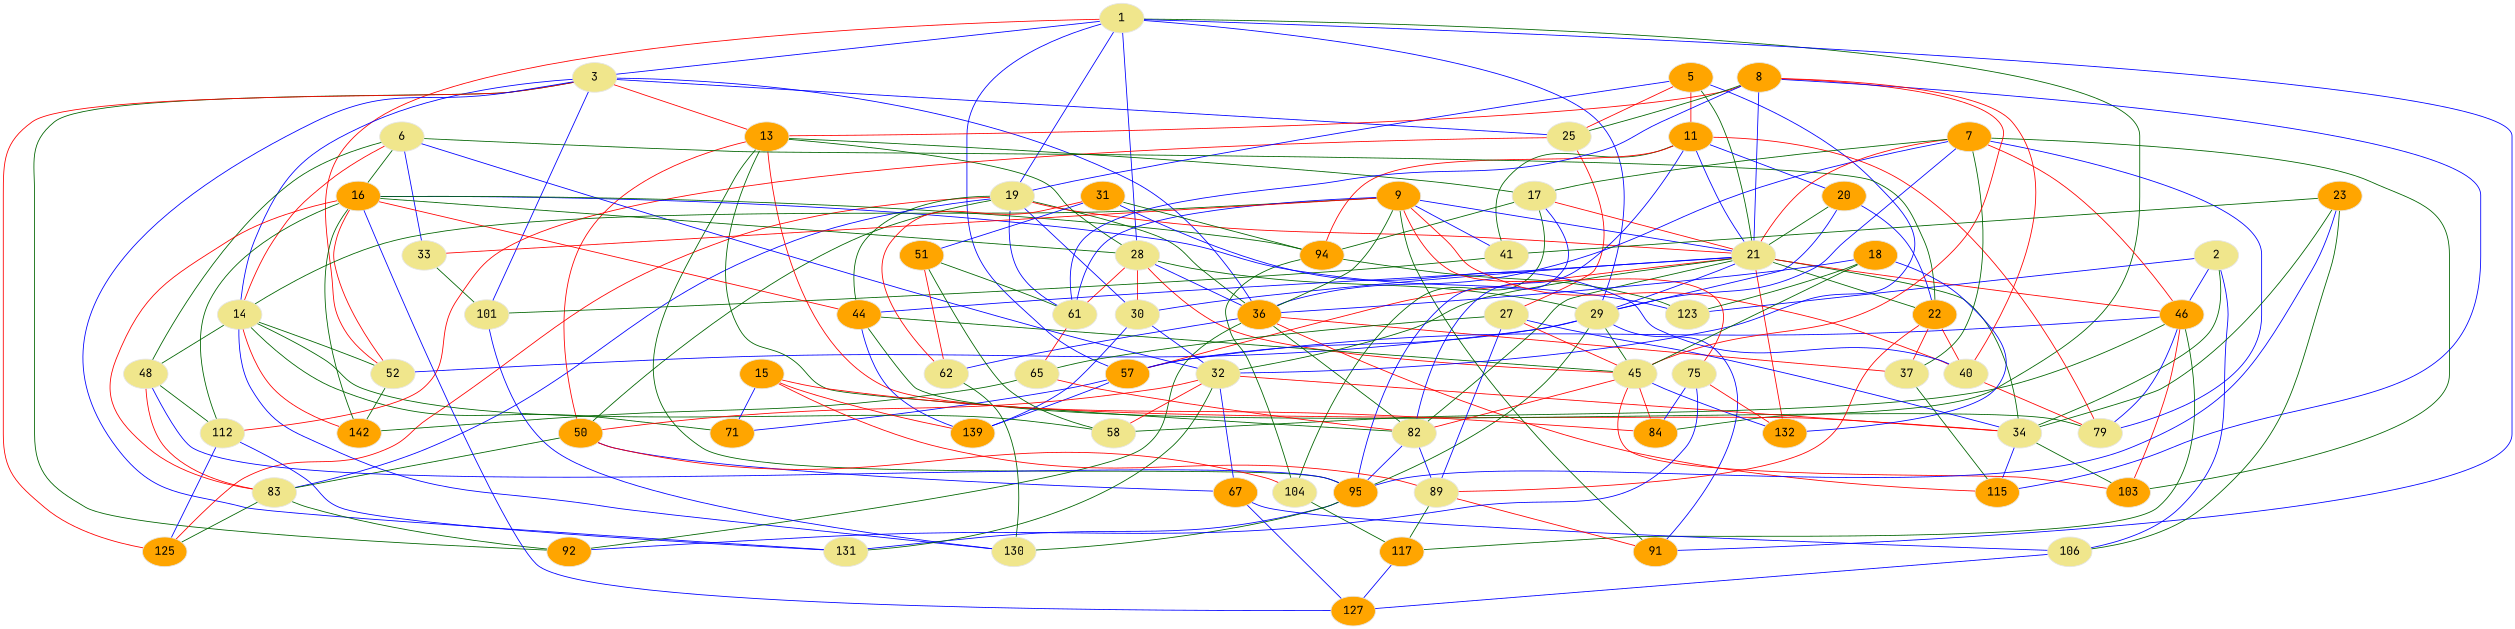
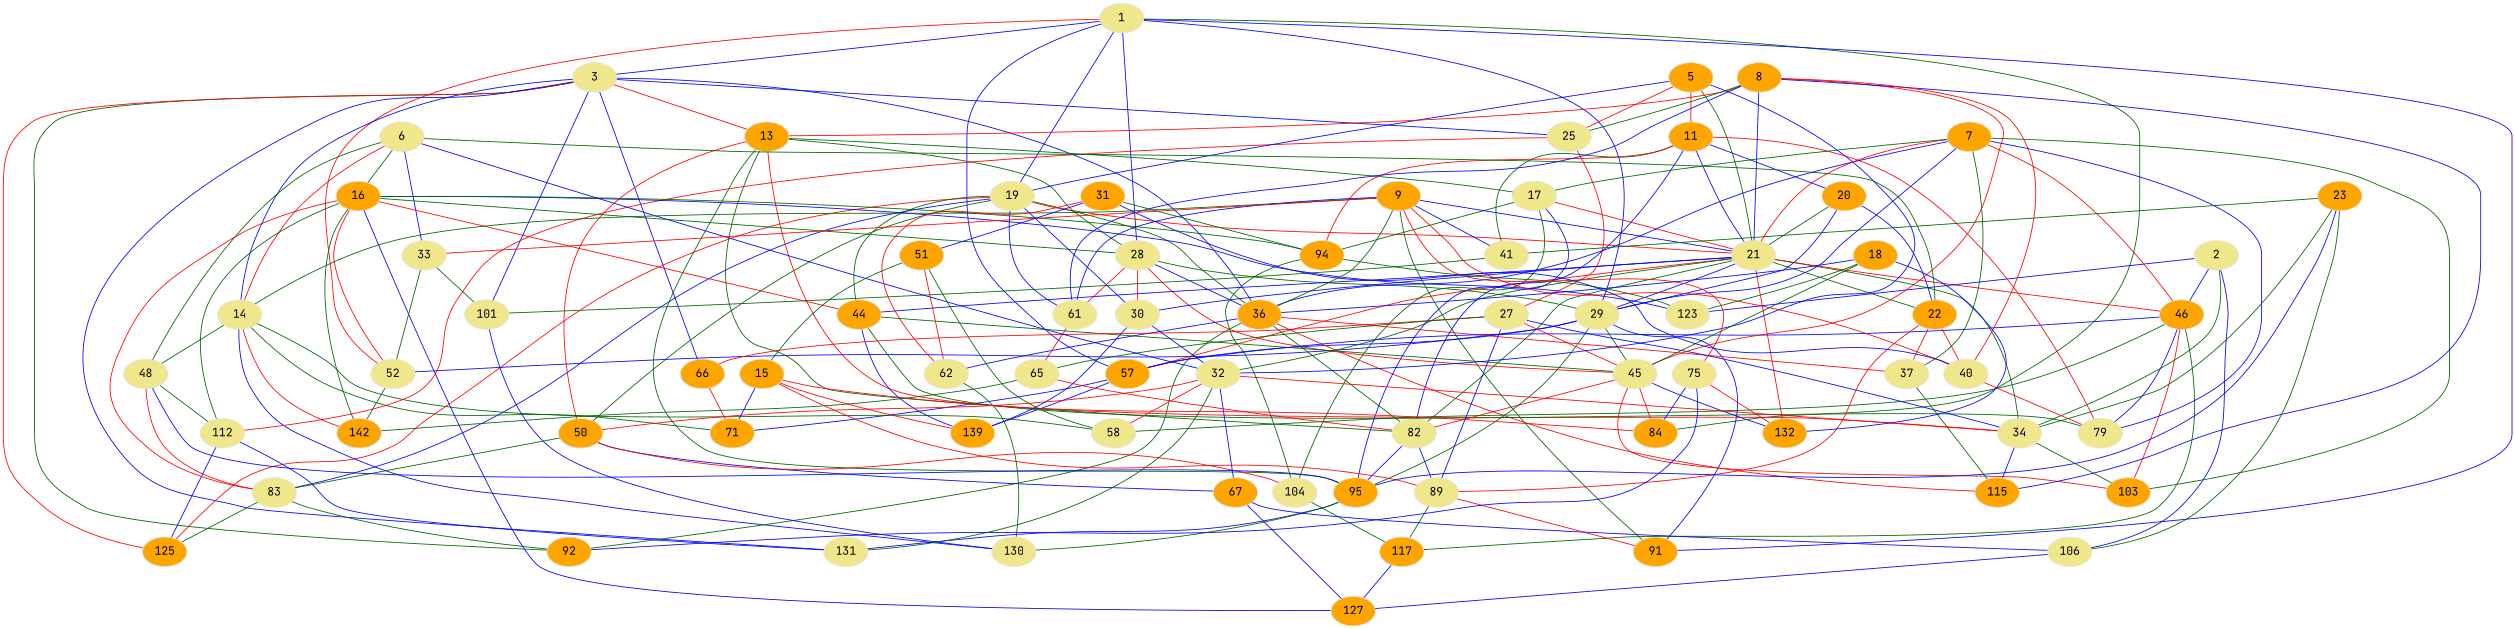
edge "51" -- "61": now "51" -- "15"
edge "14" -- "52": now "33" -- "52"
node "66": added
